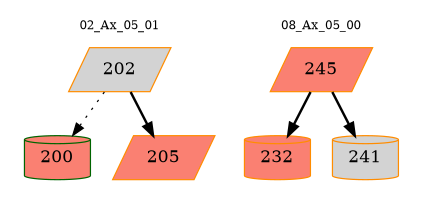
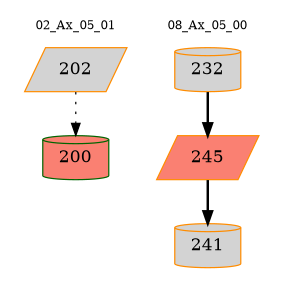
edge "245" -> "232": reversed
node "205": removed
node "232": fillcolor salmon -> lightgrey
